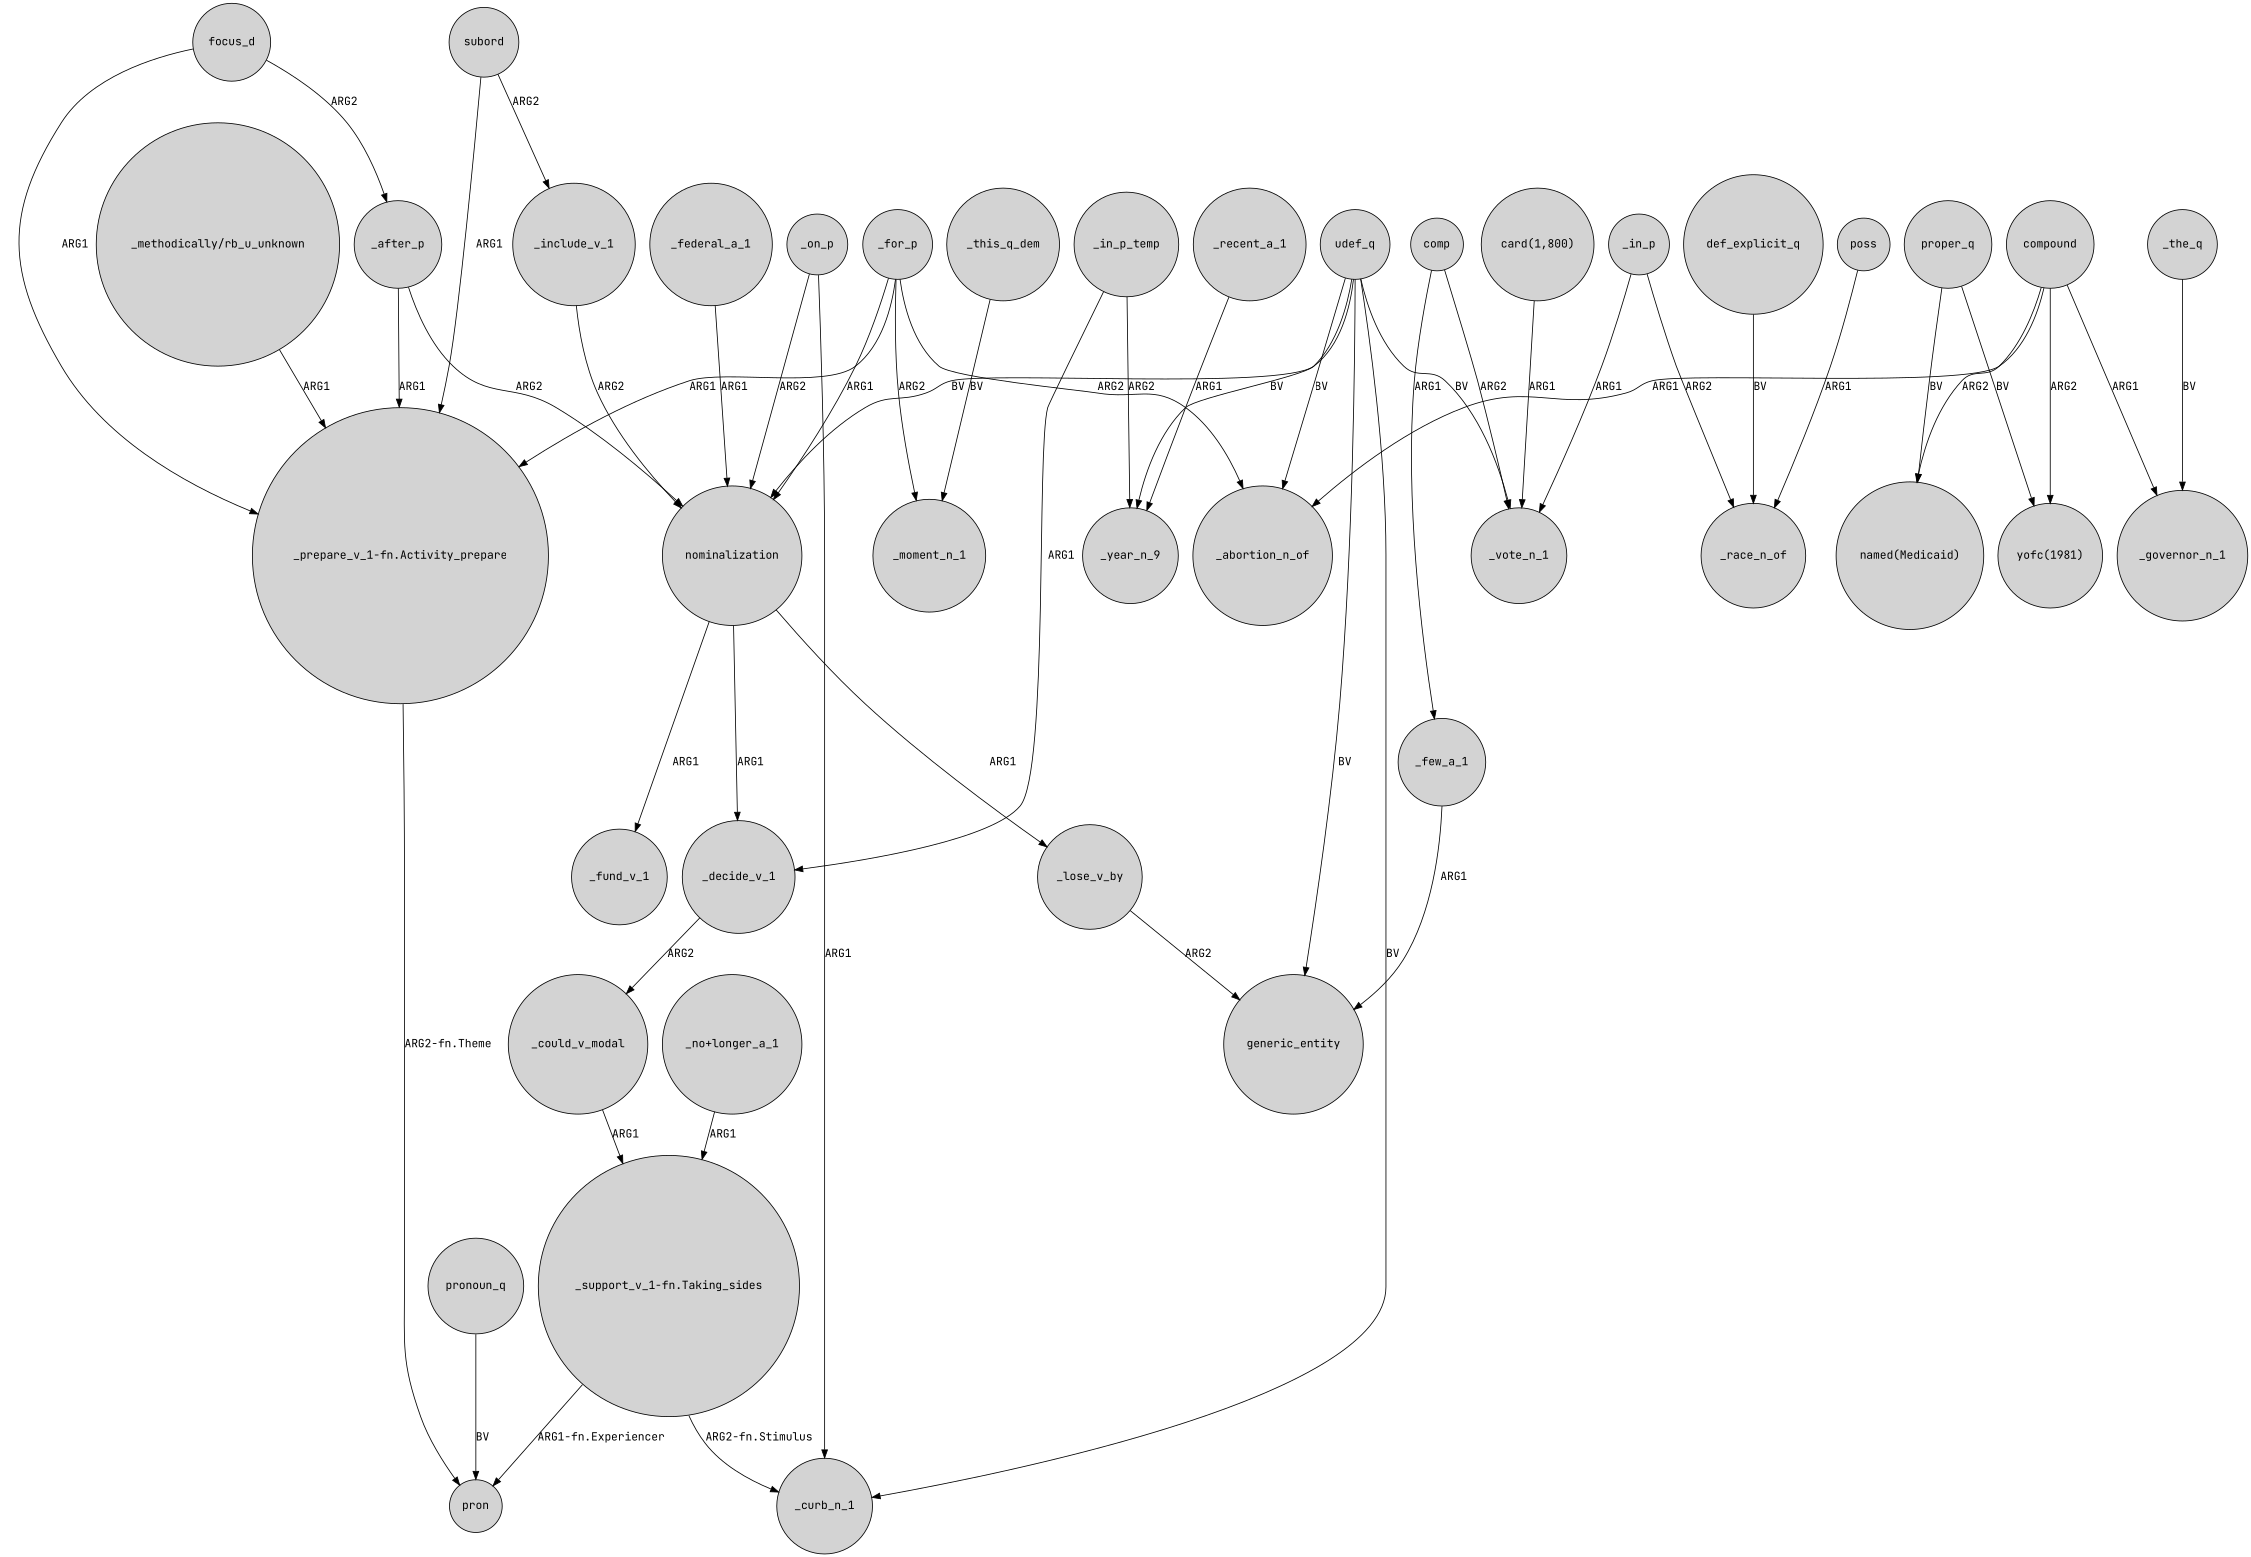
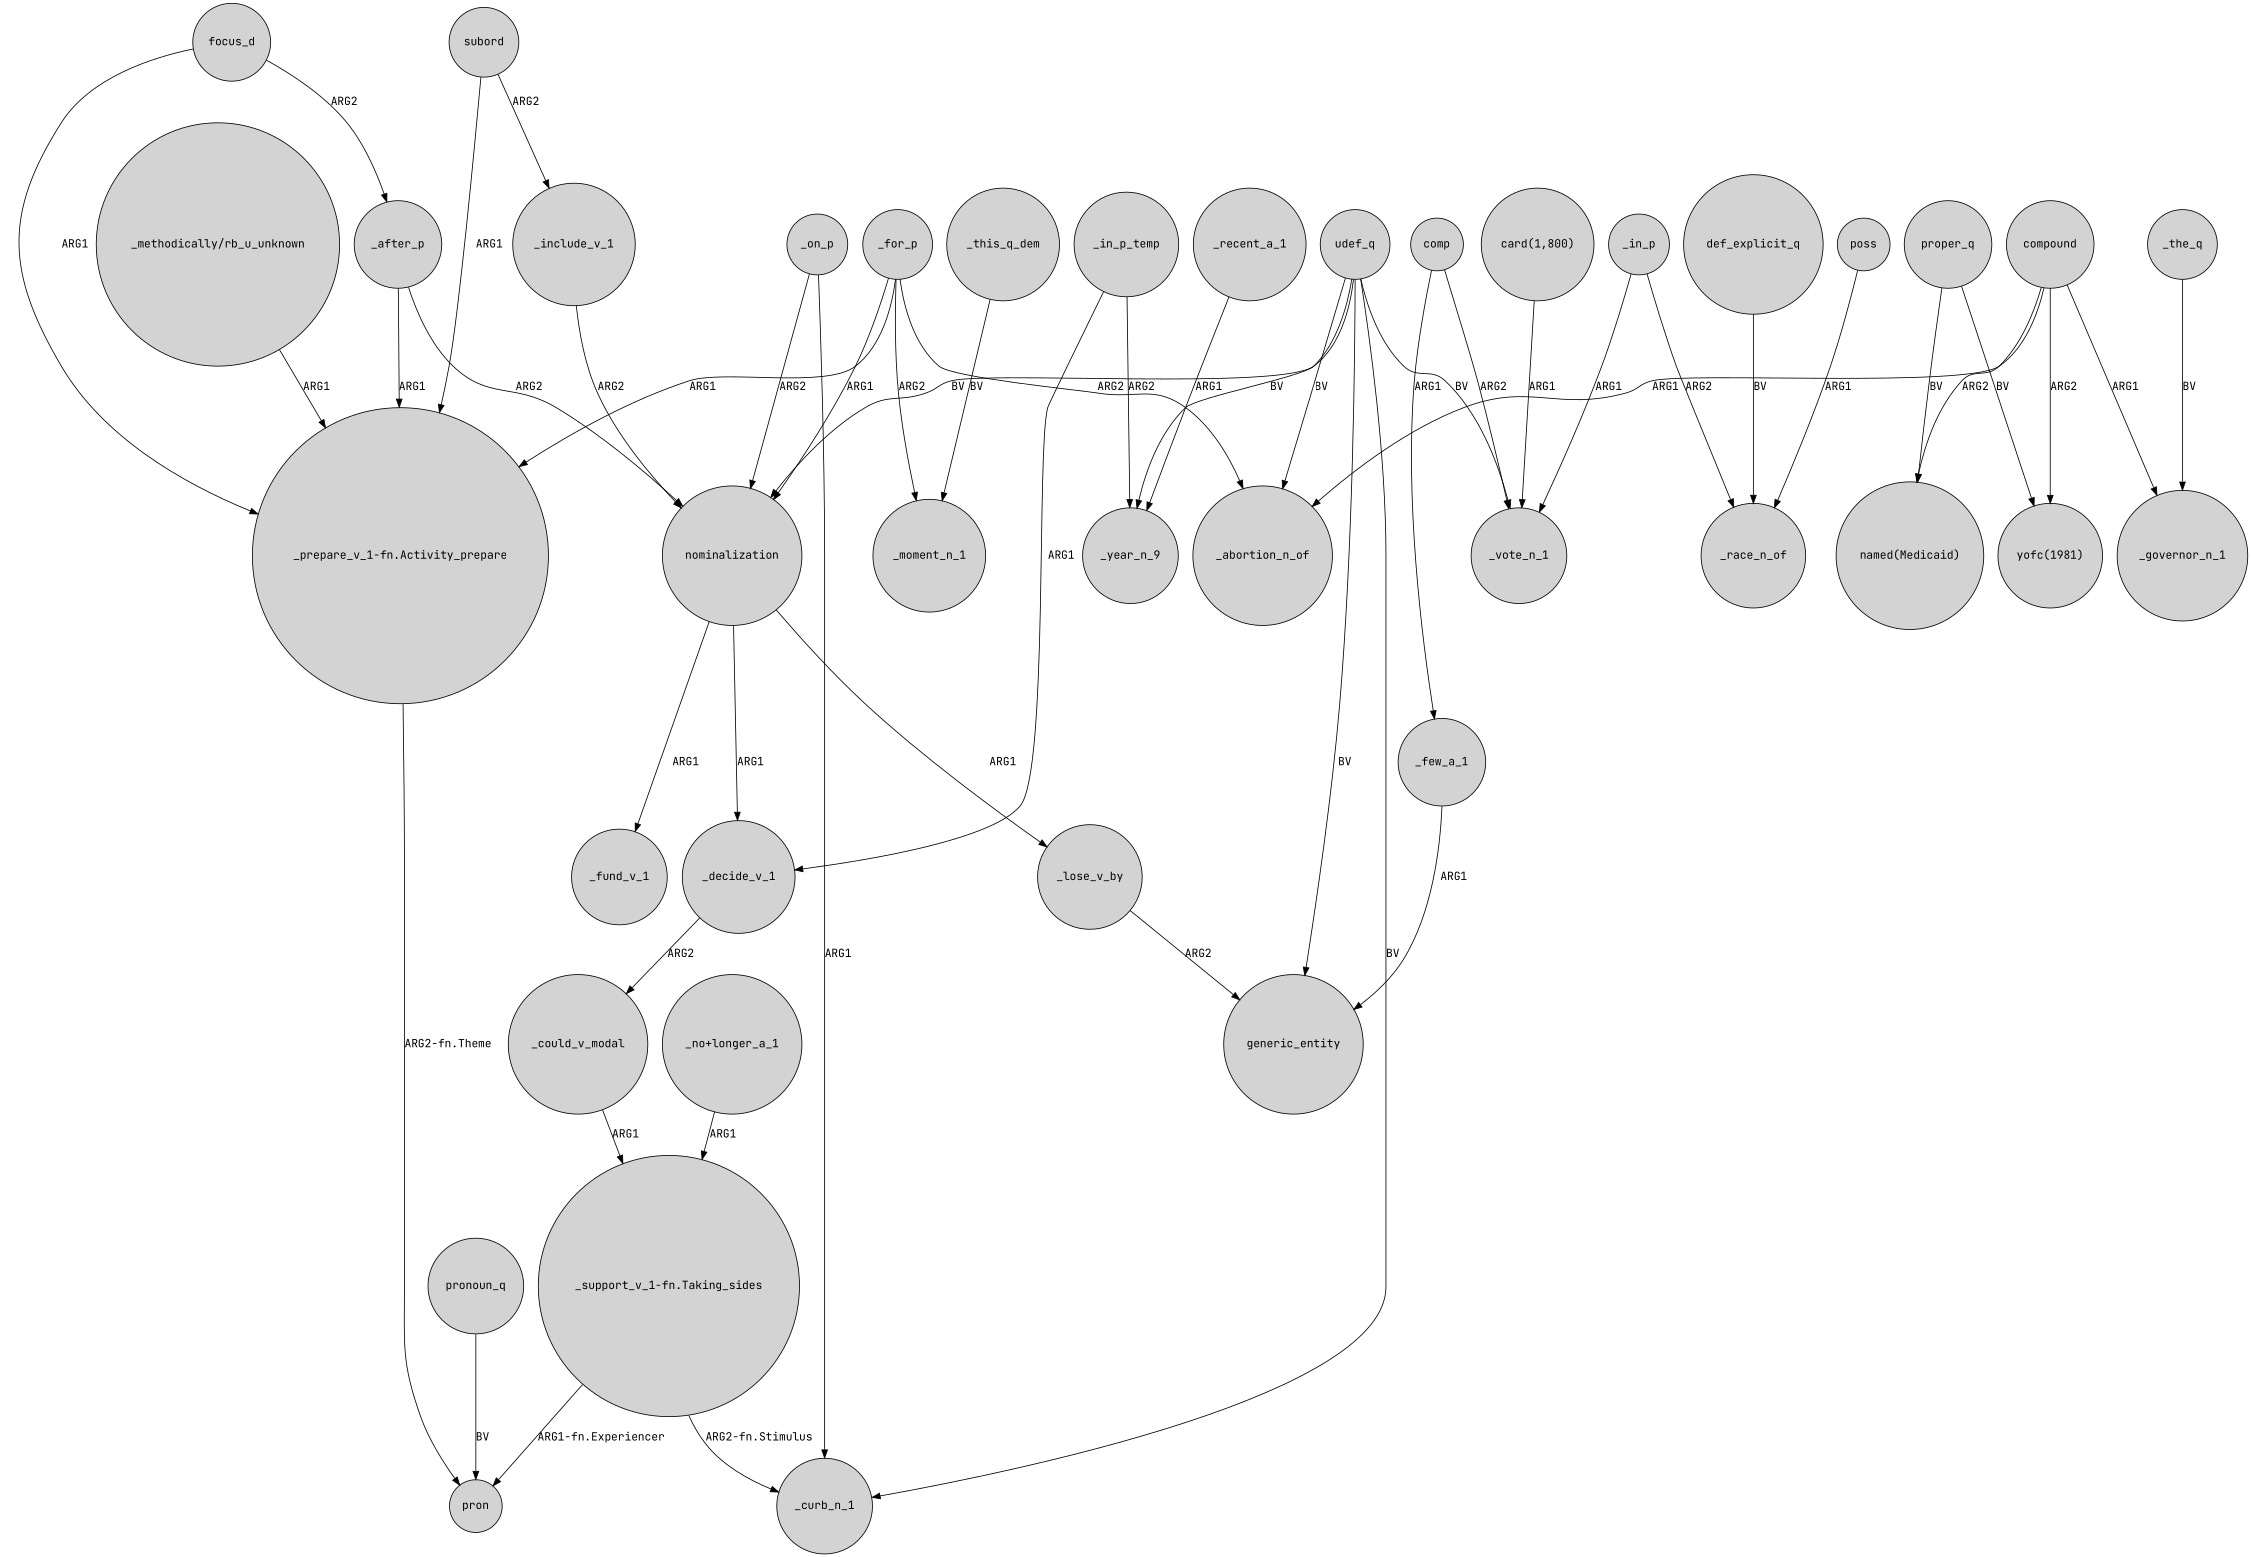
node "_federal_a_1": removed
